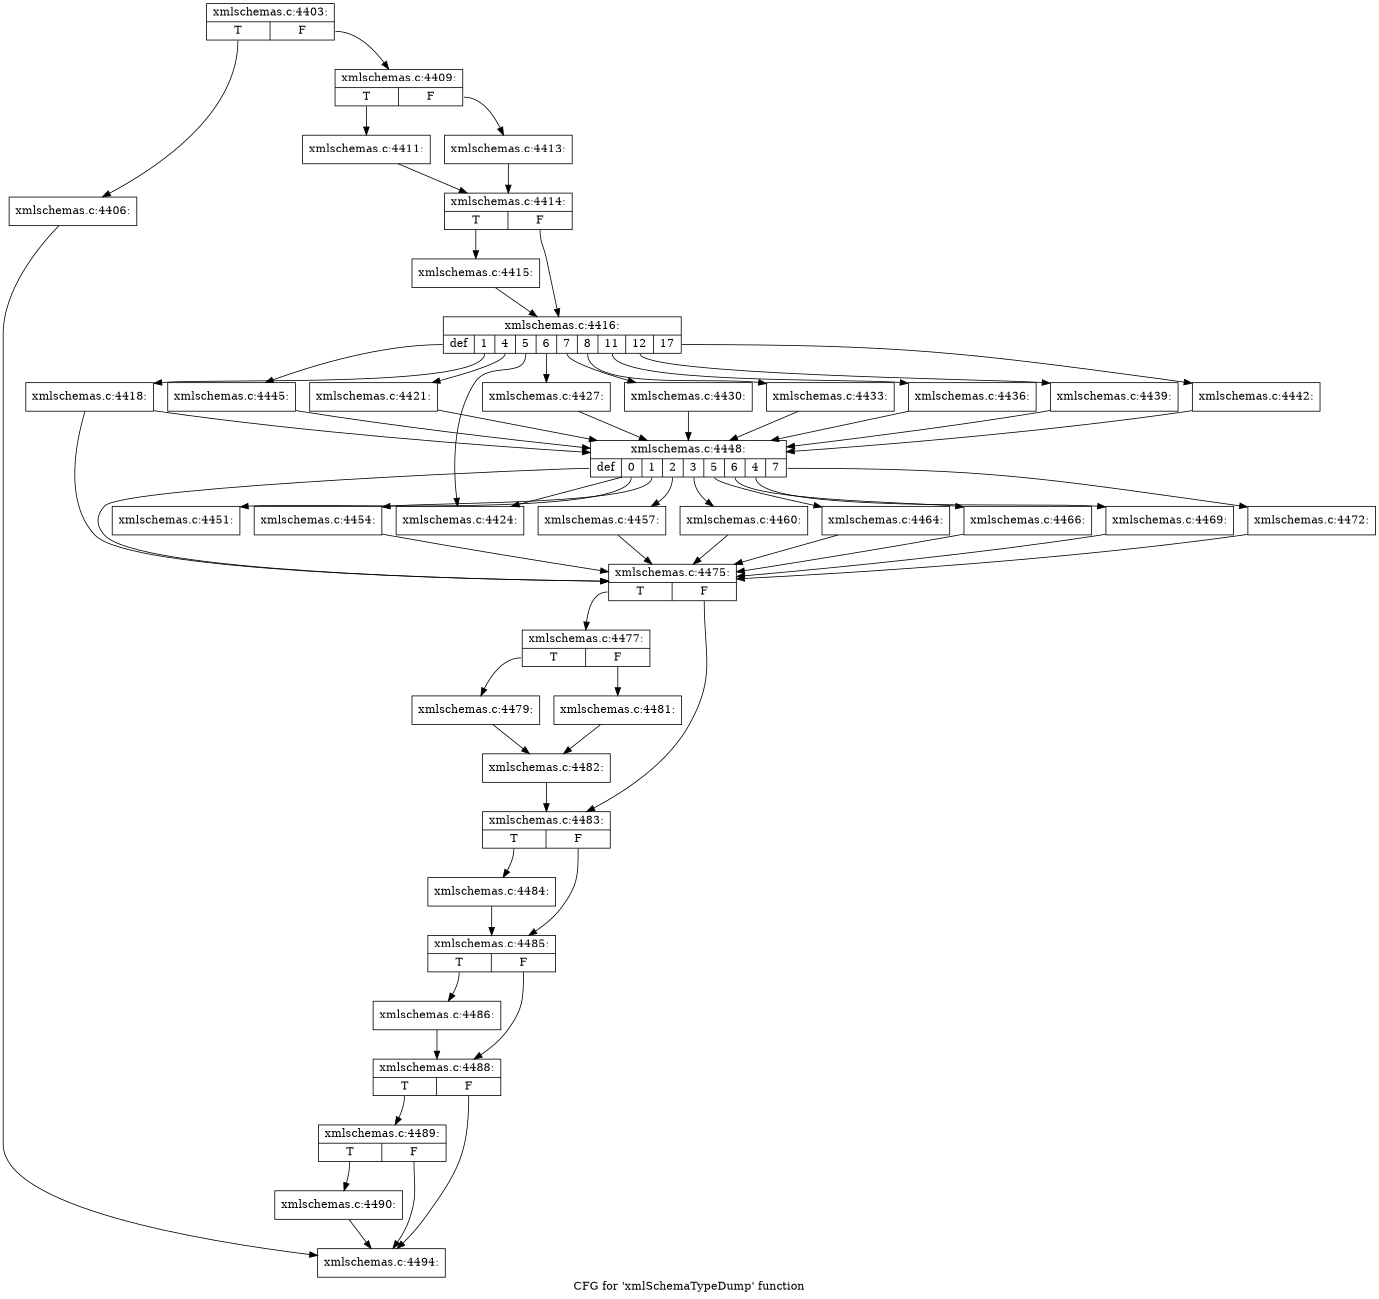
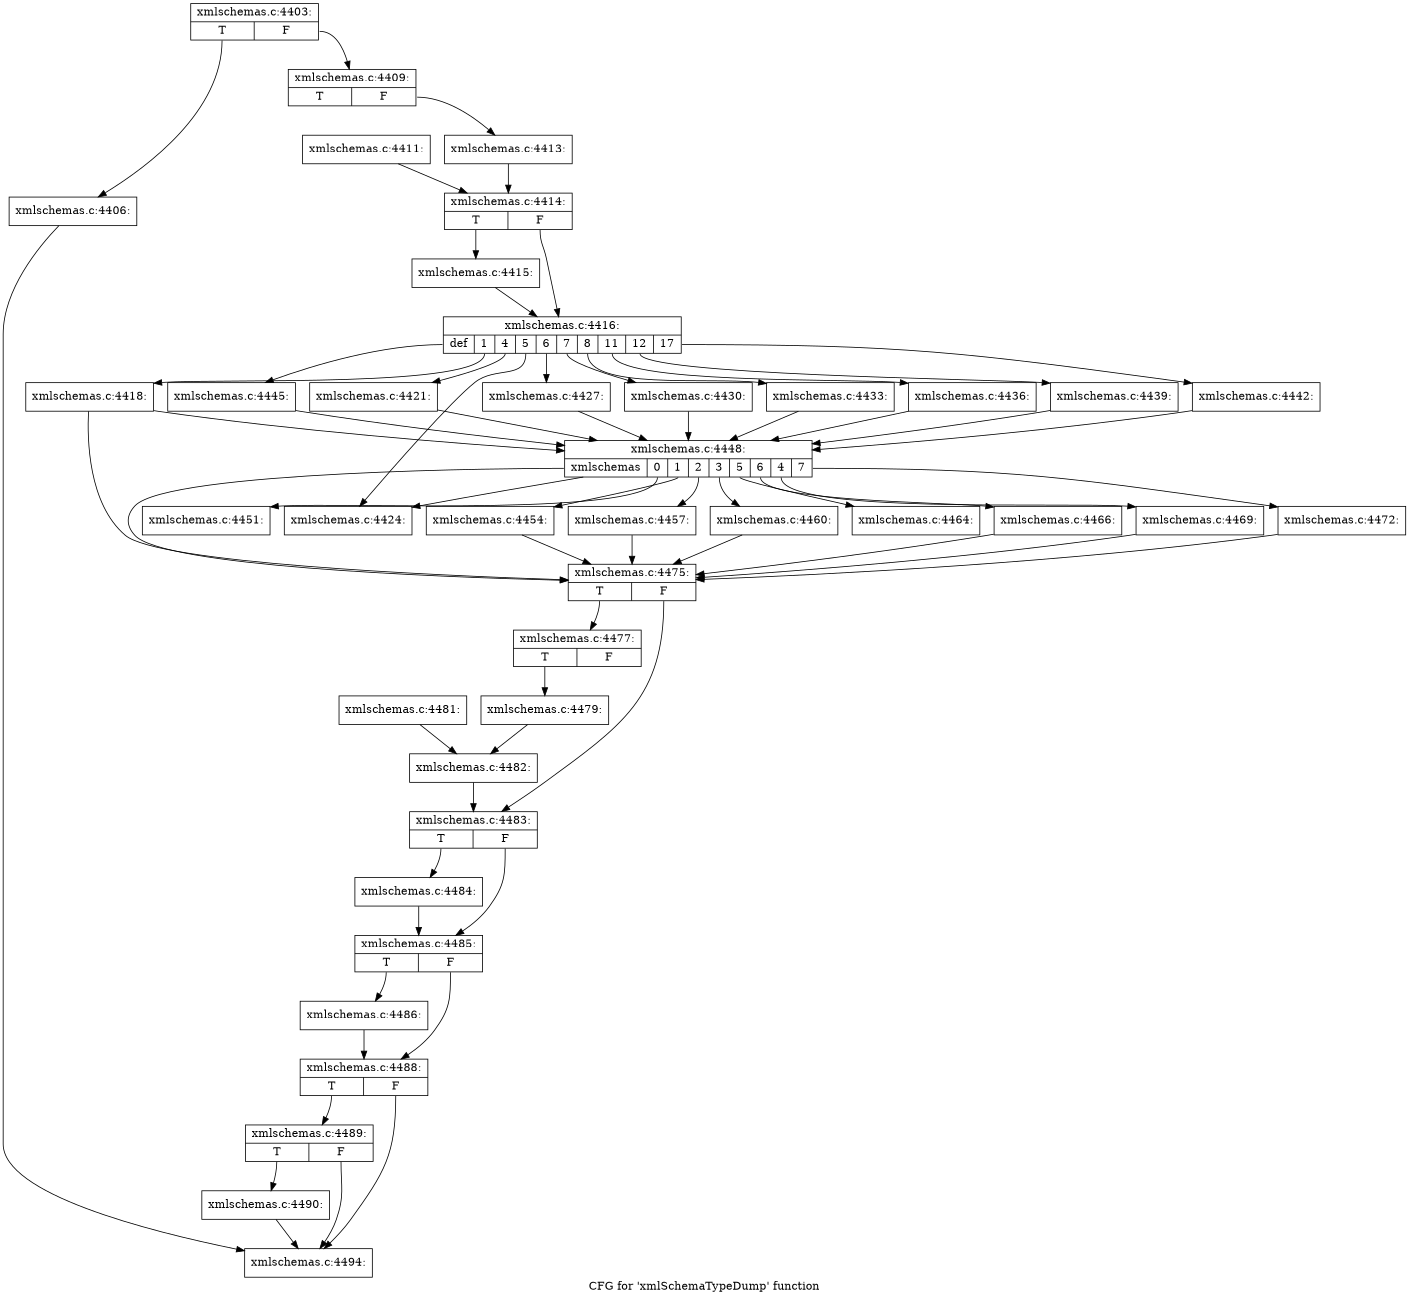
edge "xmlschemas.c:4409:" -> "xmlschemas.c:4411:": removed
node "xmlschemas.c:4448:": text "def" -> "xmlschemas"
edge "xmlschemas.c:4464:" -> "xmlschemas.c:4475:": removed
edge "xmlschemas.c:4477:" -> "xmlschemas.c:4481:": removed
